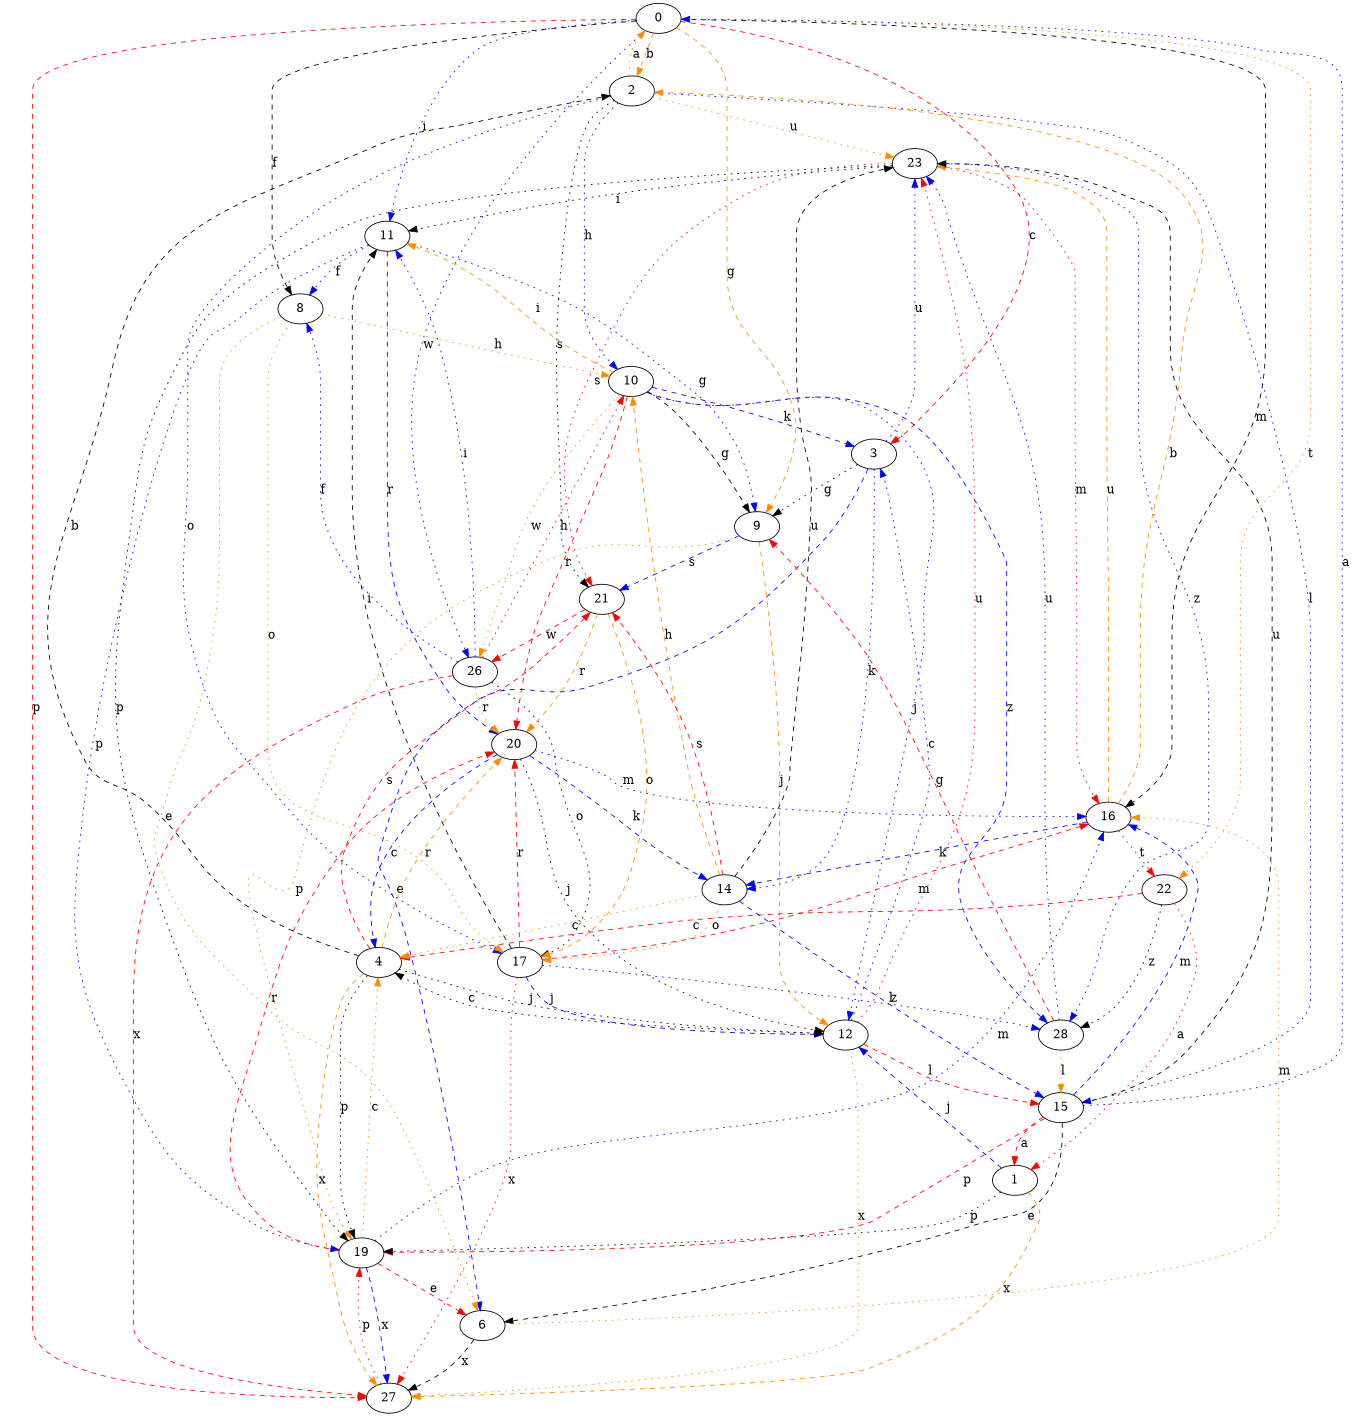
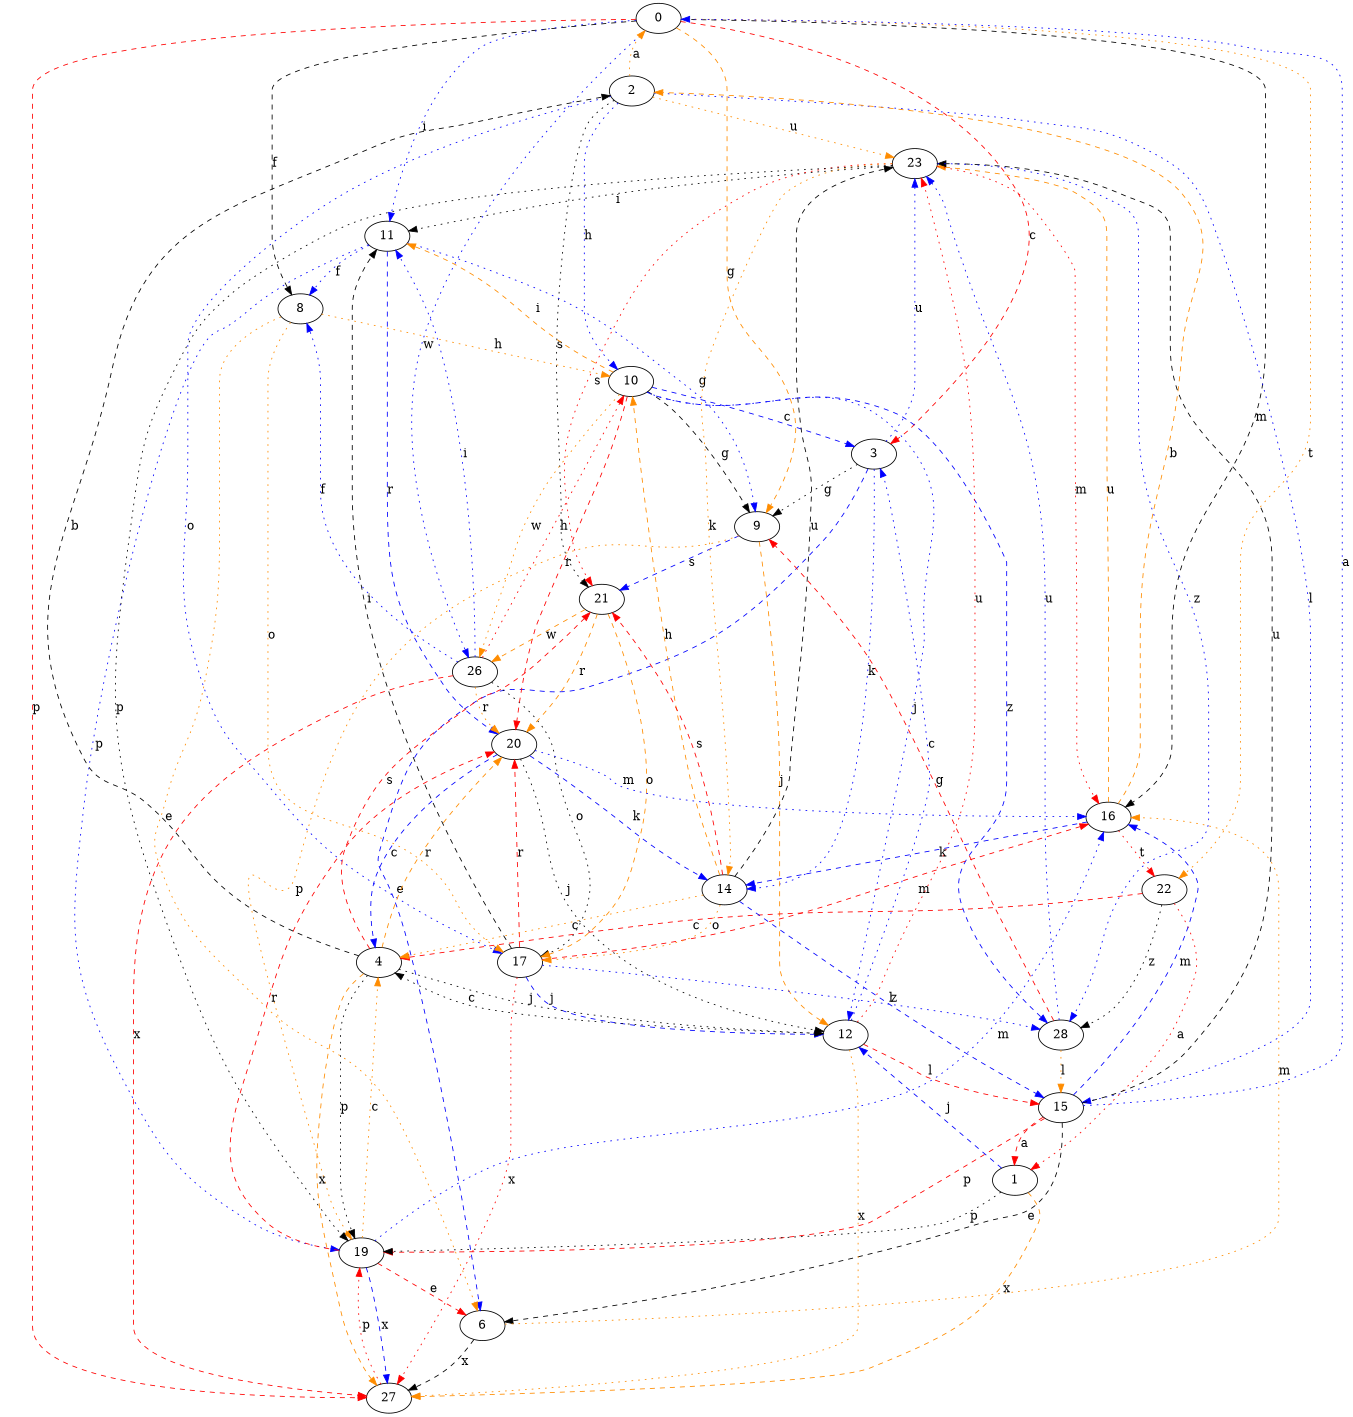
edge "0" -> "2": removed, label "b"
edge "10" -> "3": label "k" -> "c"
edge "23" -> "14": added, label "k"
edge "21" -> "26": color red -> darkorange
